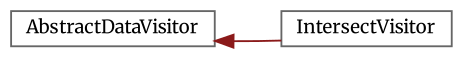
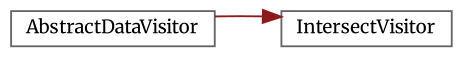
edge "IntersectVisitor" -> "AbstractDataVisitor": reversed
